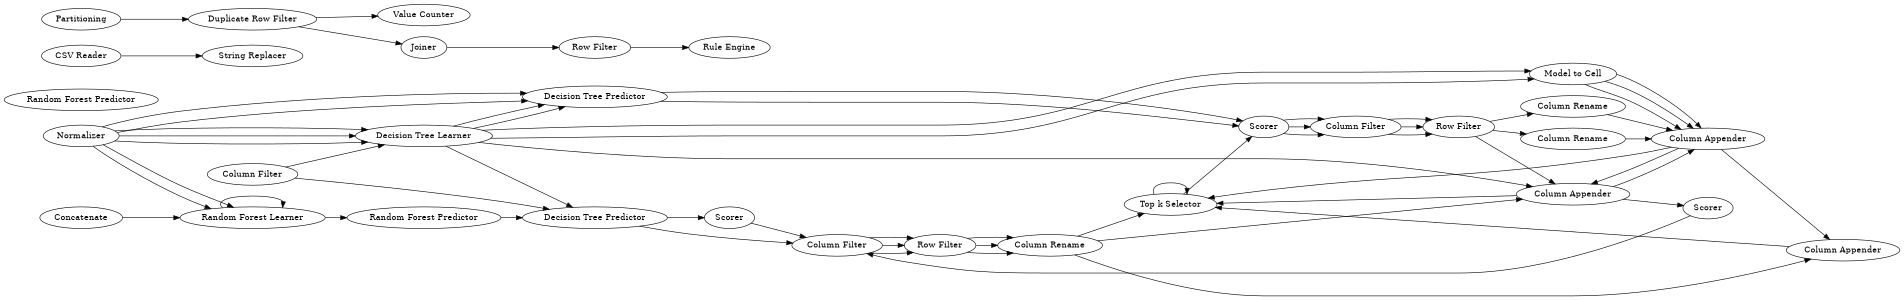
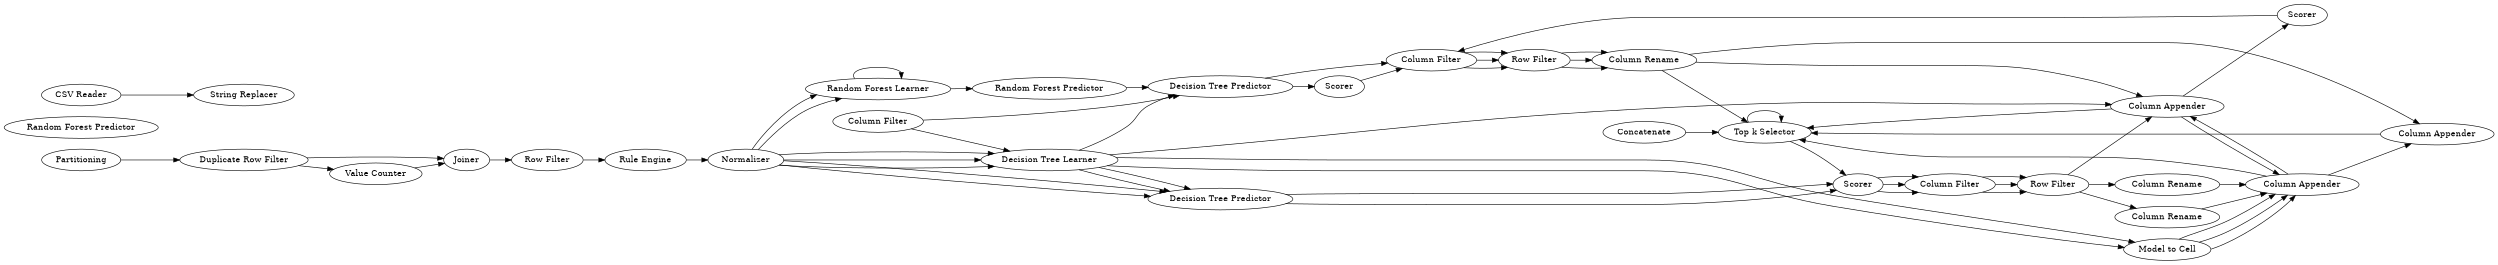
edge "Rule Engine" -> "Normalizer": added
edge "Value Counter" -> "Joiner": added
edge "Concatenate" -> "Random Forest Learner": now "Concatenate" -> "Top k Selector"
